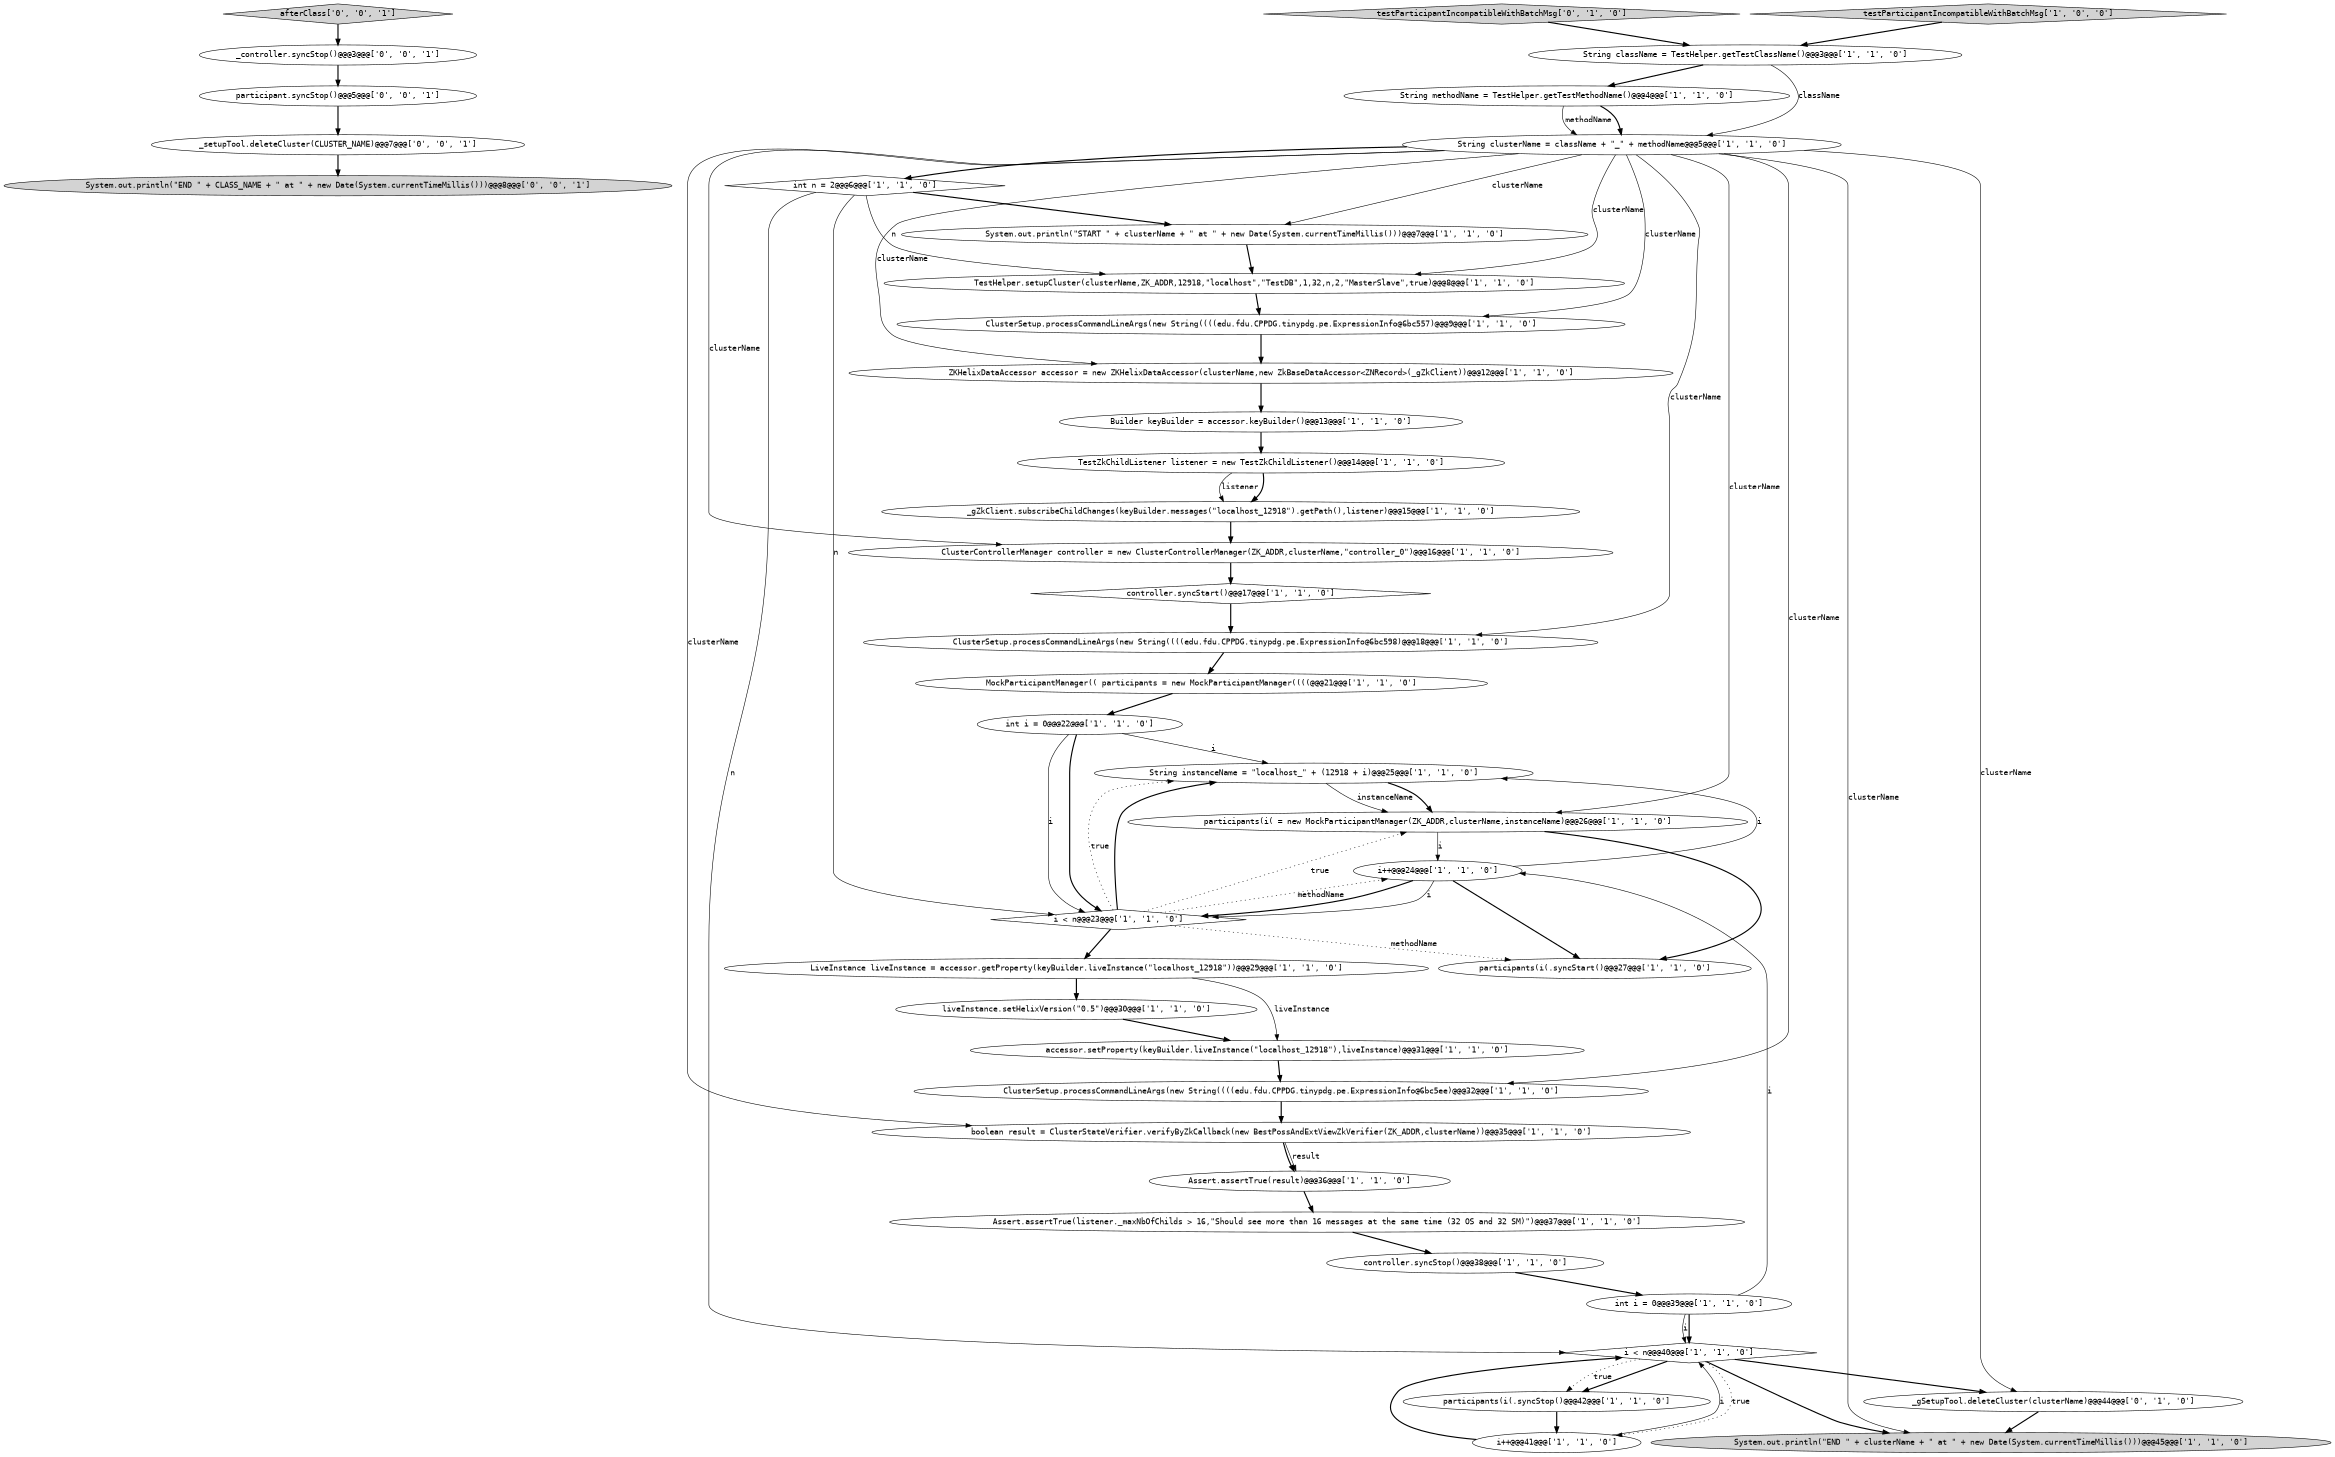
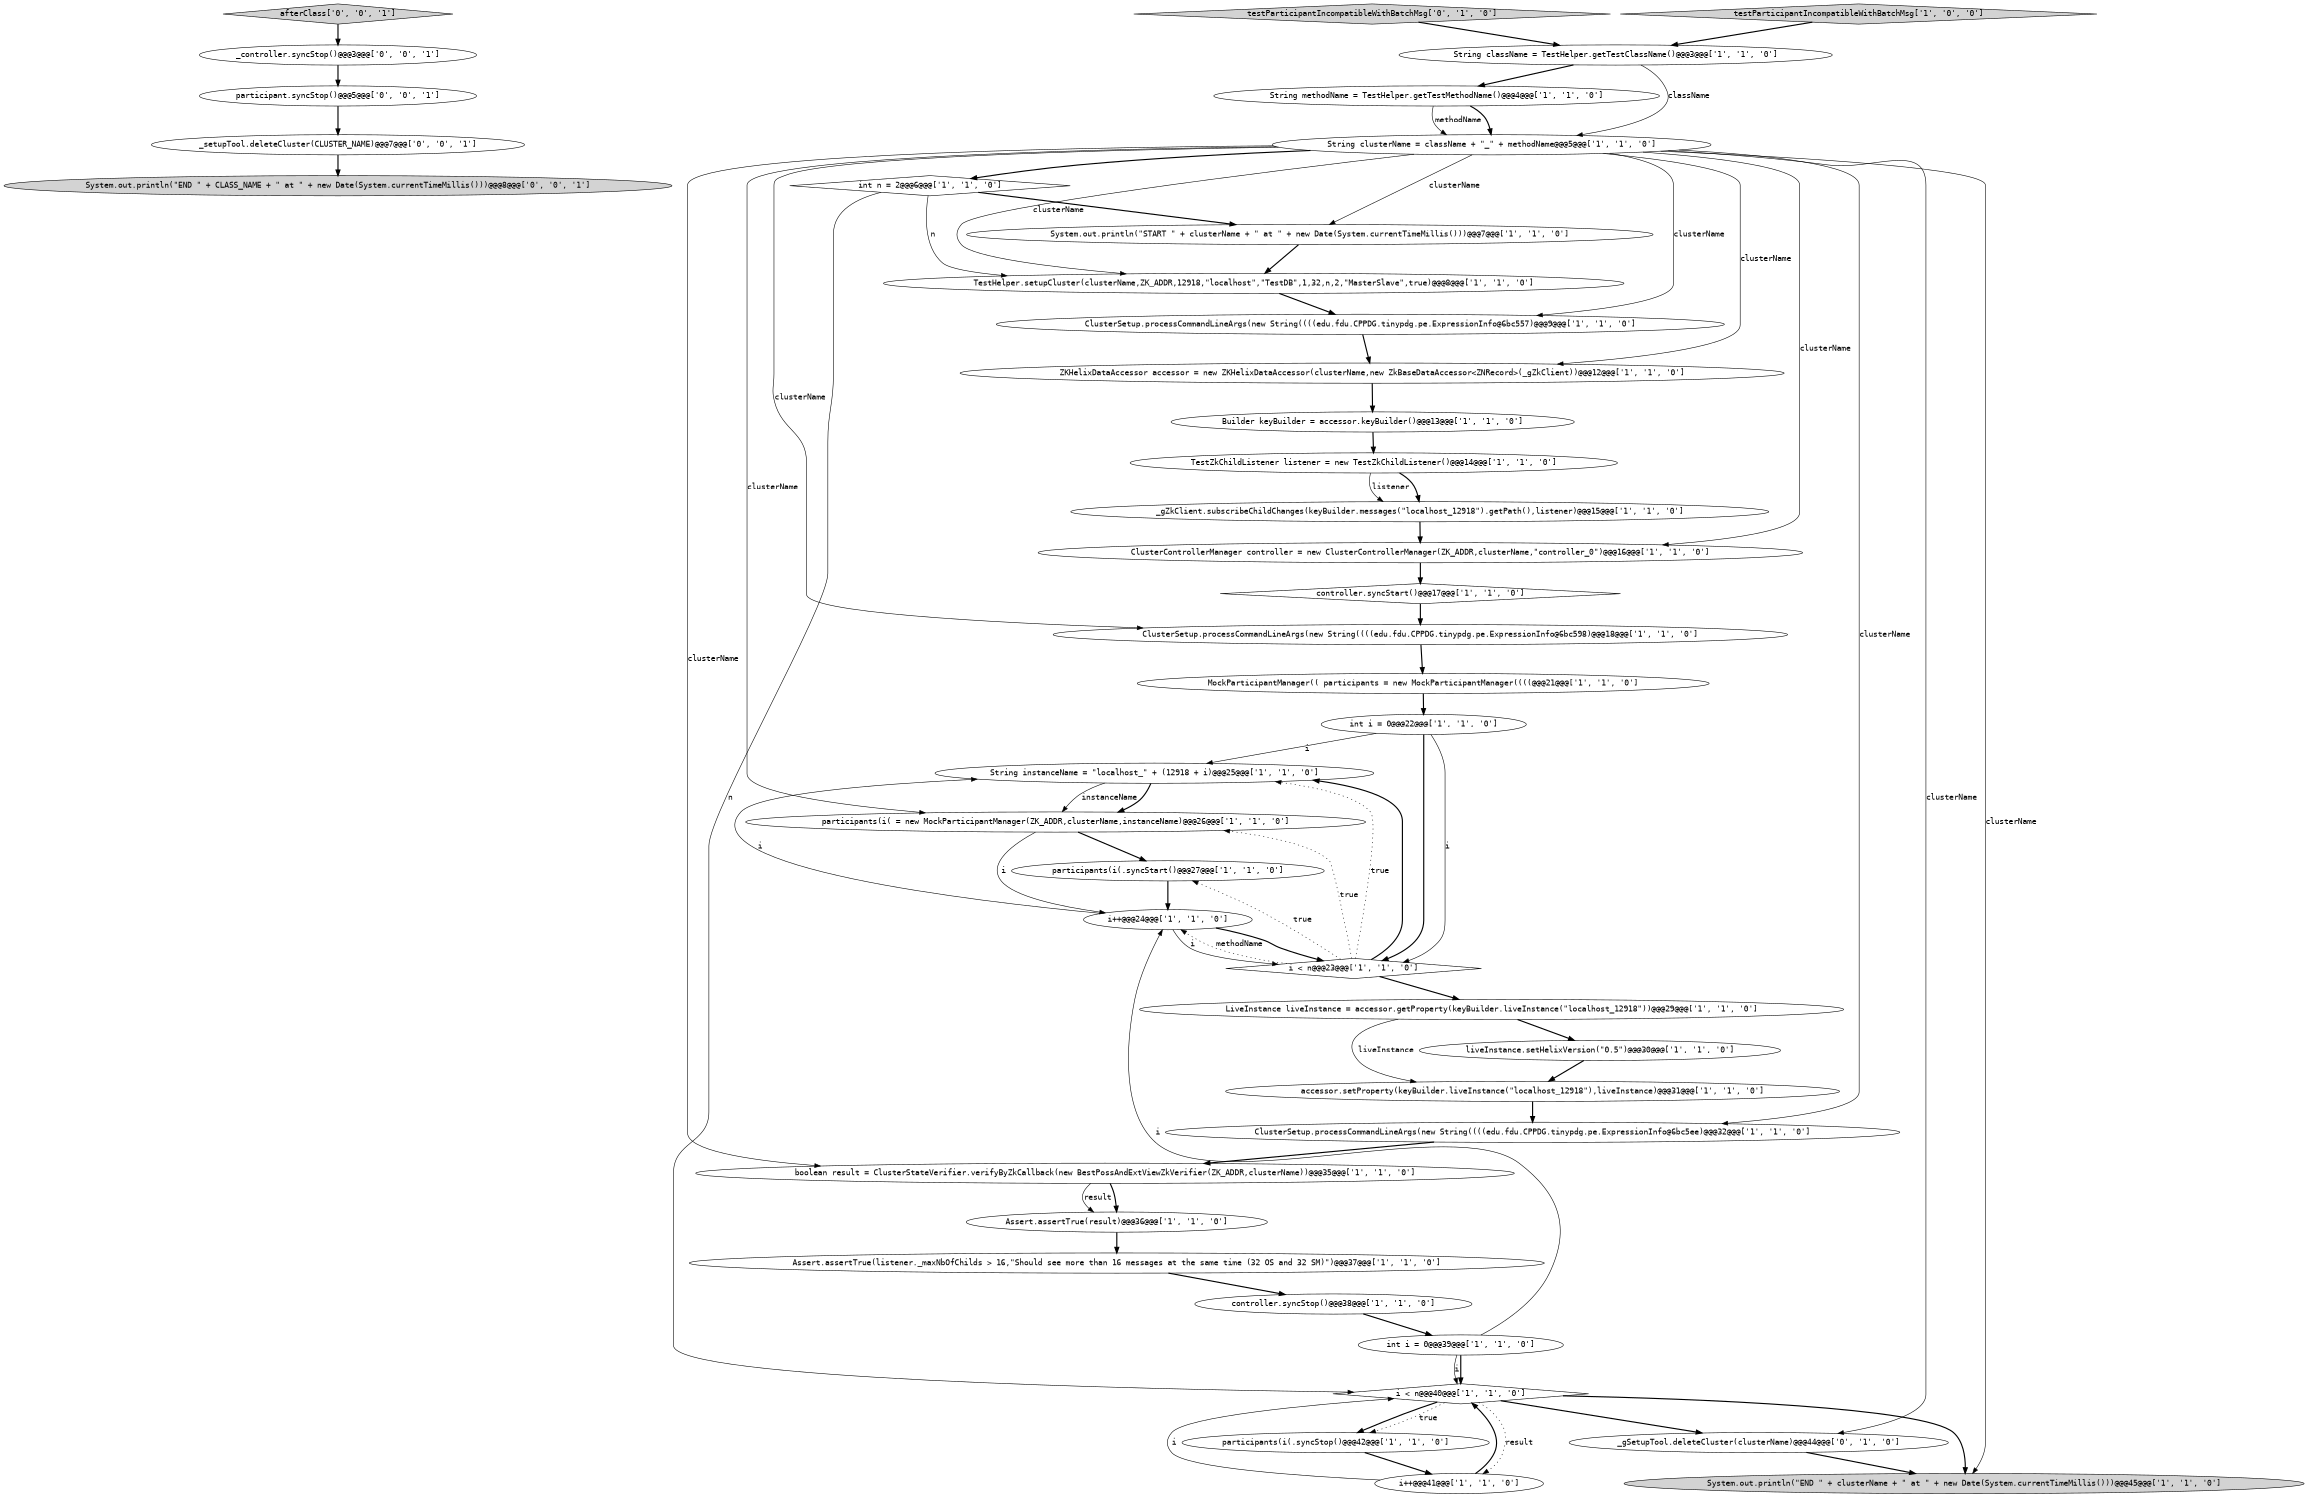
edge "int n = 2@@@6@@@['1', '1', '0']" -> "i < n@@@23@@@['1', '1', '0']": removed, label "n"
edge "i++@@@24@@@['1', '1', '0']" -> "participants(i(.syncStart()@@@27@@@['1', '1', '0']": reversed
edge "i < n@@@23@@@['1', '1', '0']" -> "participants(i(.syncStart()@@@27@@@['1', '1', '0']": label "methodName" -> "true"
edge "i < n@@@40@@@['1', '1', '0']" -> "i++@@@41@@@['1', '1', '0']": label "true" -> "result"
